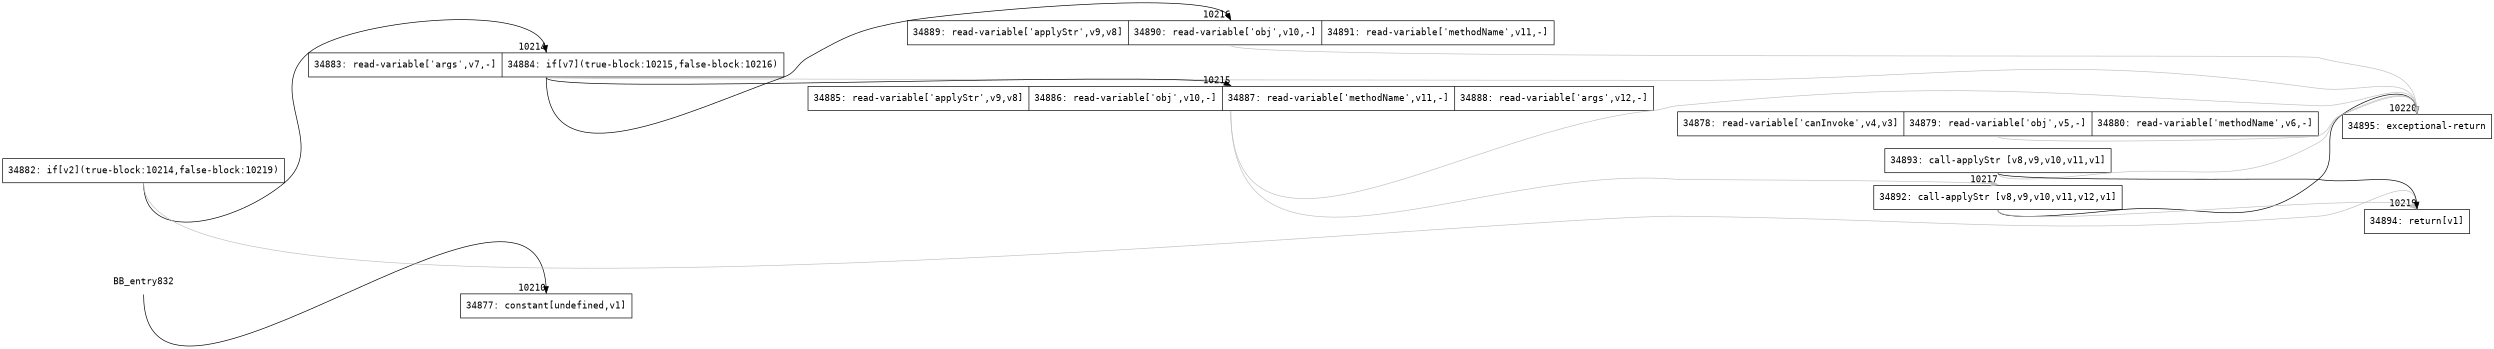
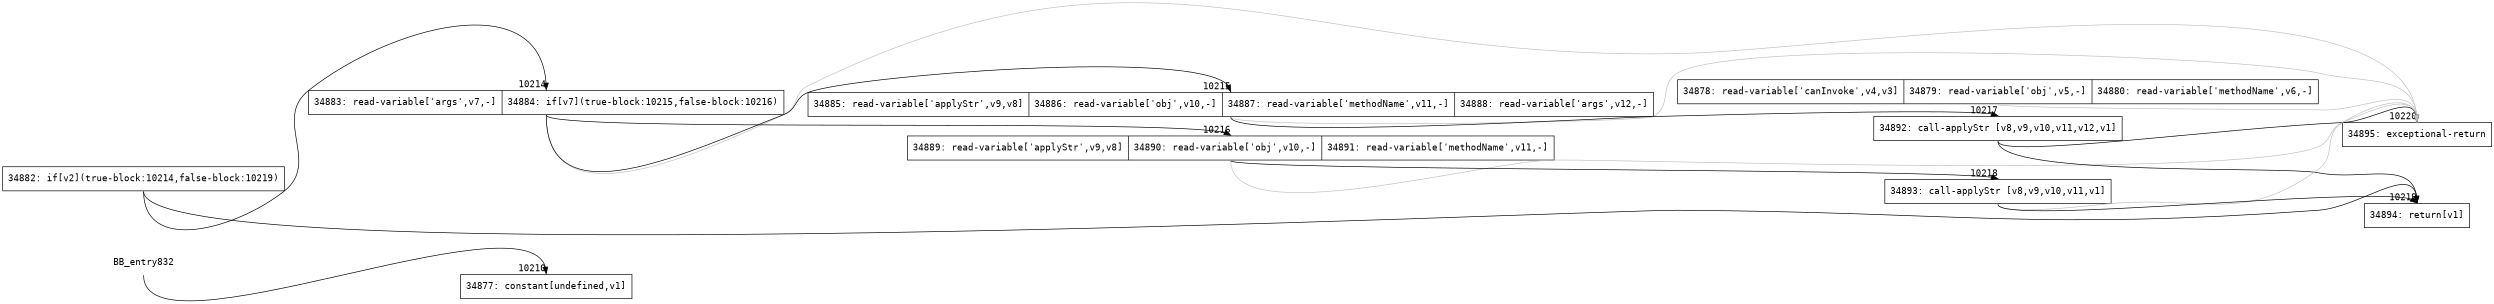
edge "34889: read-variable['applyStr',v9,v8]" -> "34893: call-applyStr [v8,v9,v10,v11,v1]": added
edge "34885: read-variable['applyStr',v9,v8]" -> "34892: call-applyStr [v8,v9,v10,v11,v12,v1]": color gray -> black
edge "34892: call-applyStr [v8,v9,v10,v11,v12,v1]" -> "34894: return[v1]": color gray -> black
edge "34882: if[v2](true-block:10214,false-block:10219)" -> "34894: return[v1]": color gray -> black
